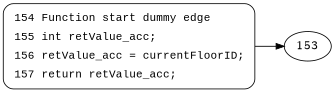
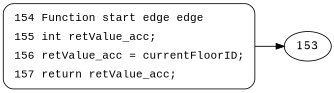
node "154": text "Function start dummy edge" -> "Function start edge edge"
